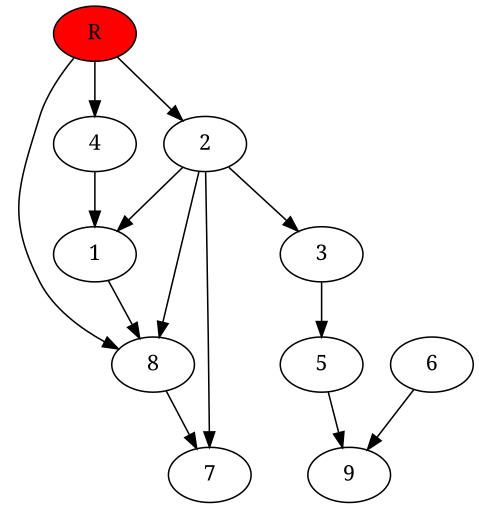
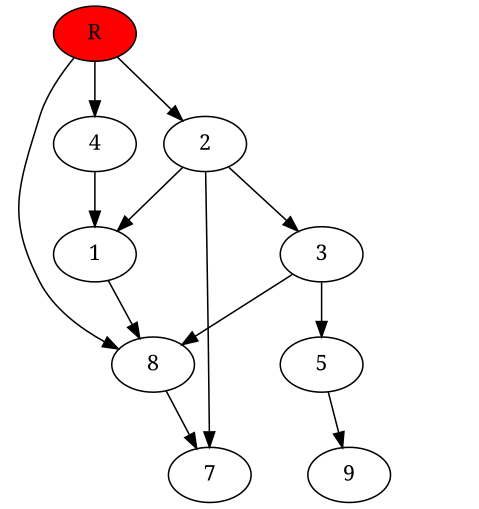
edge "2" -> "8": now "3" -> "8"
node "6": removed
